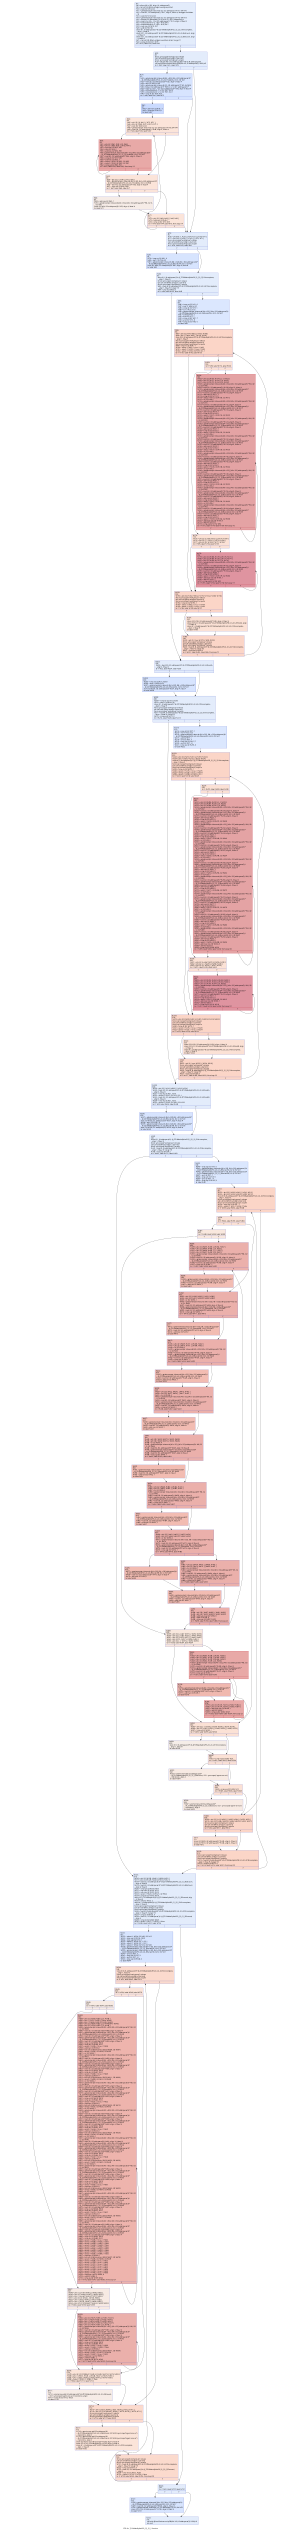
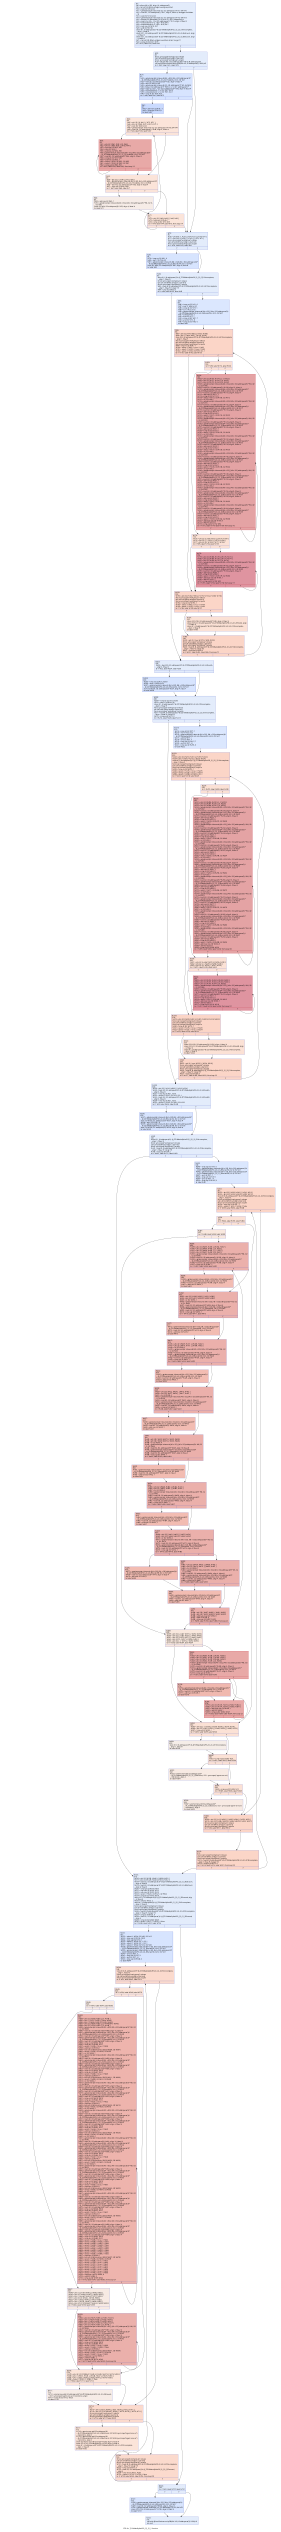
node "%511:": removed
